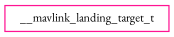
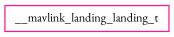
node "__mavlink_landing_target_t": label "__mavlink_landing_target_t" -> "__mavlink_landing_landing_t"
